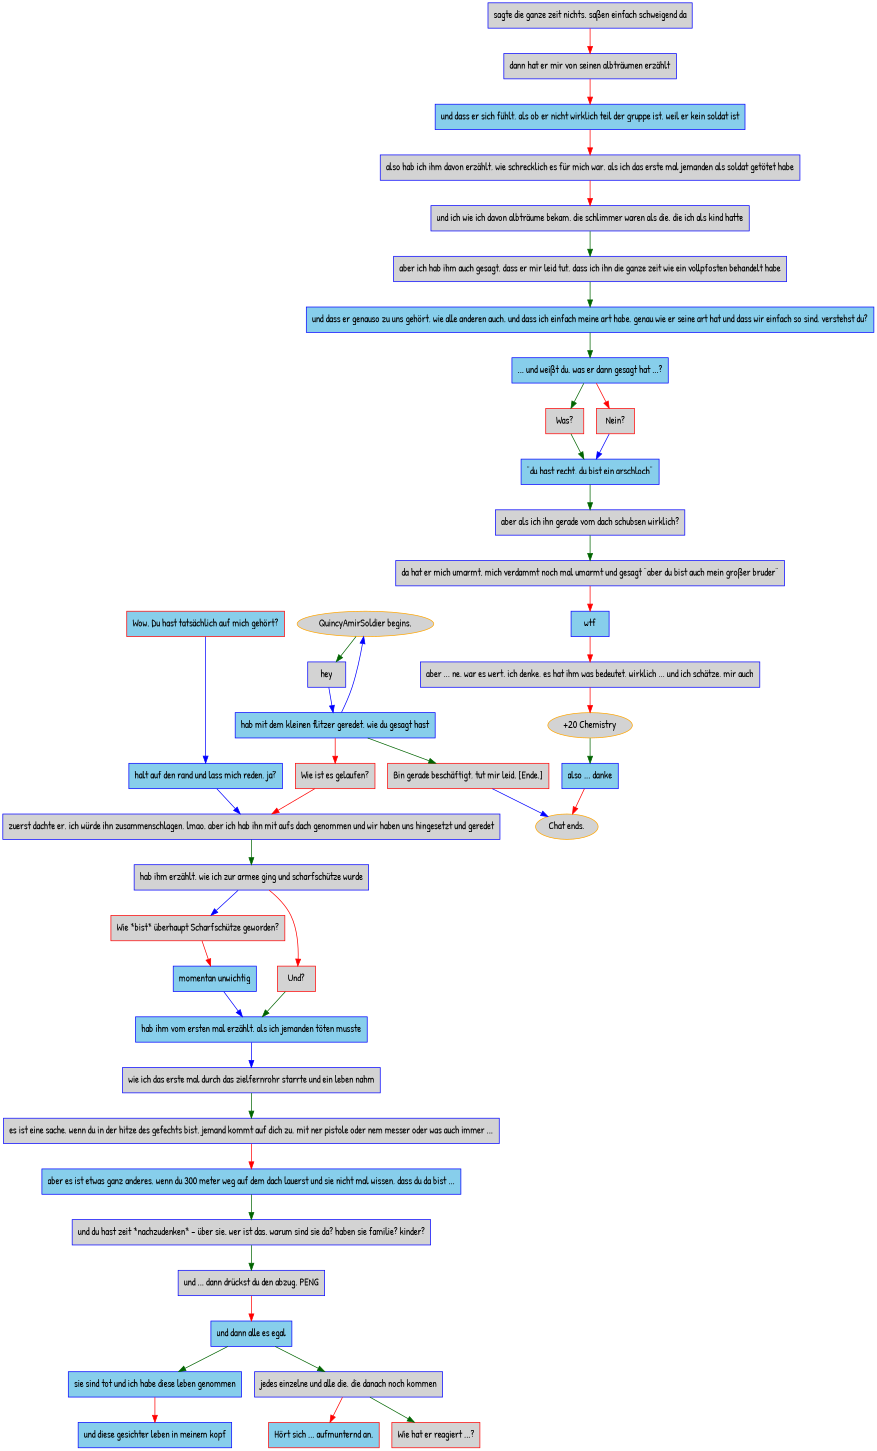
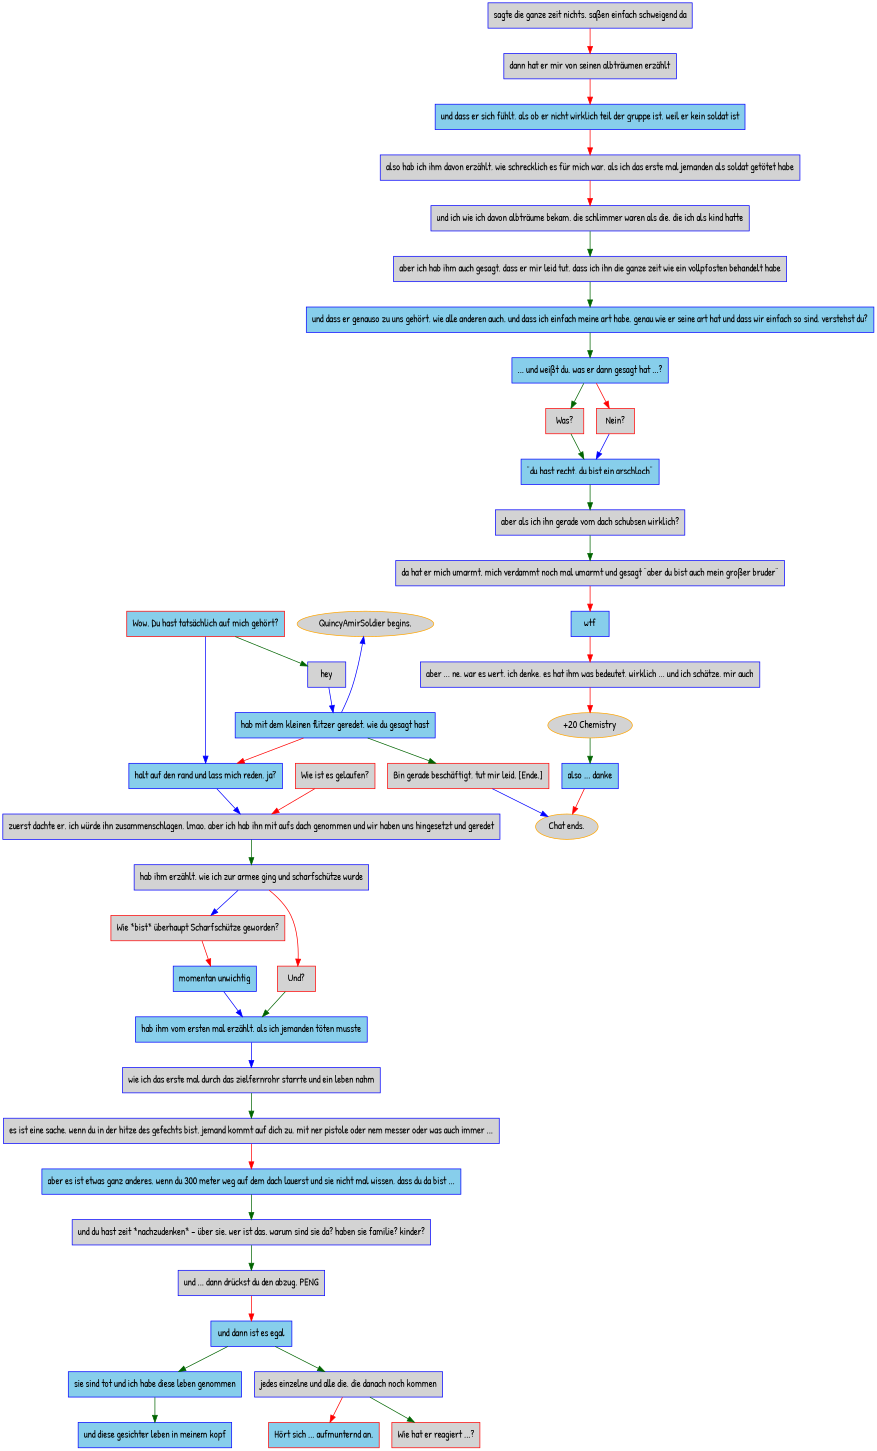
edge "QuincyAmirSoldier begins." -> "hey": now "Wow. Du hast tatsächlich auf mich gehört?" -> "hey"
edge "hab mit dem kleinen flitzer geredet, wie du gesagt hast" -> "Wie ist es gelaufen?": now "hab mit dem kleinen flitzer geredet, wie du gesagt hast" -> "halt auf den rand und lass mich reden, ja?"
node "und dann alle es egal": label "und dann alle es egal" -> "und dann ist es egal"
edge "sie sind tot und ich habe diese leben genommen" -> "und diese gesichter leben in meinem kopf": color red -> darkgreen
